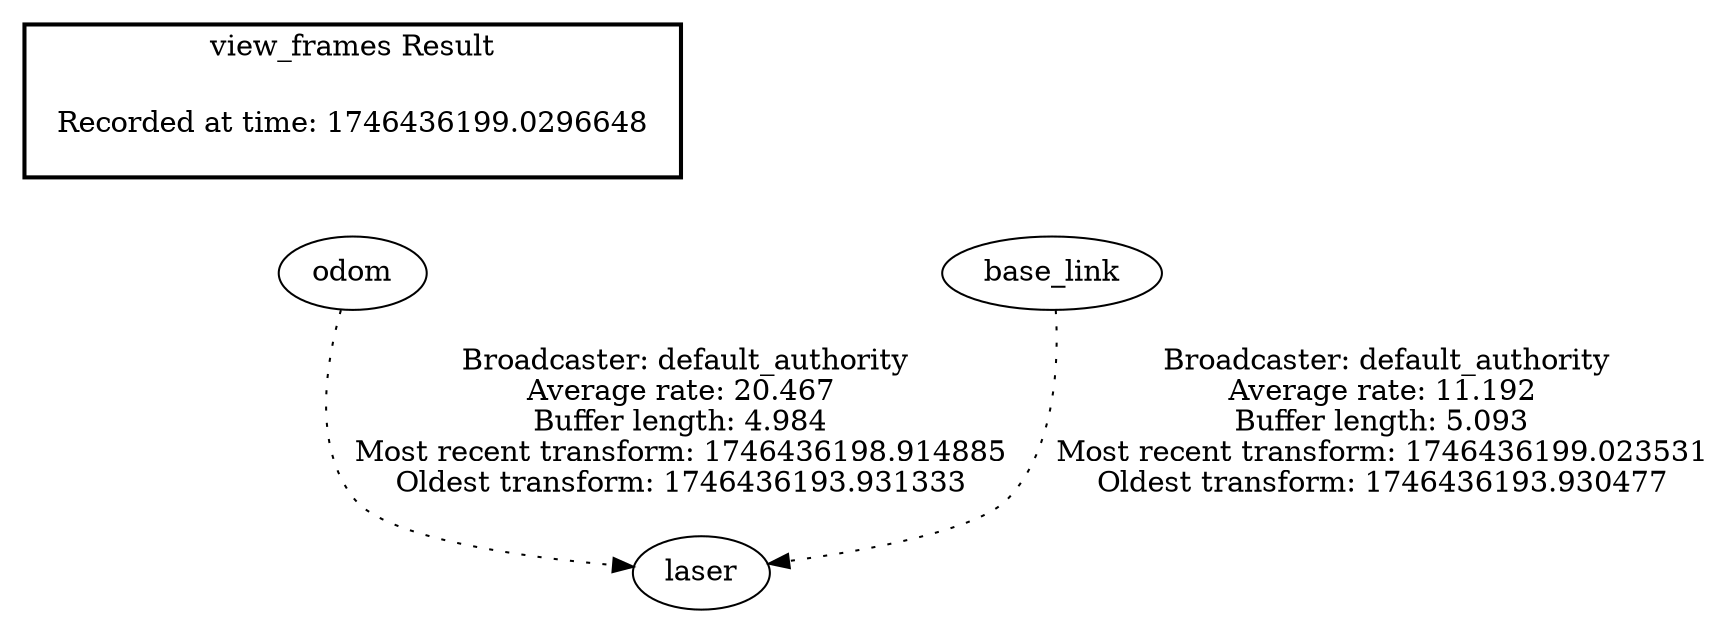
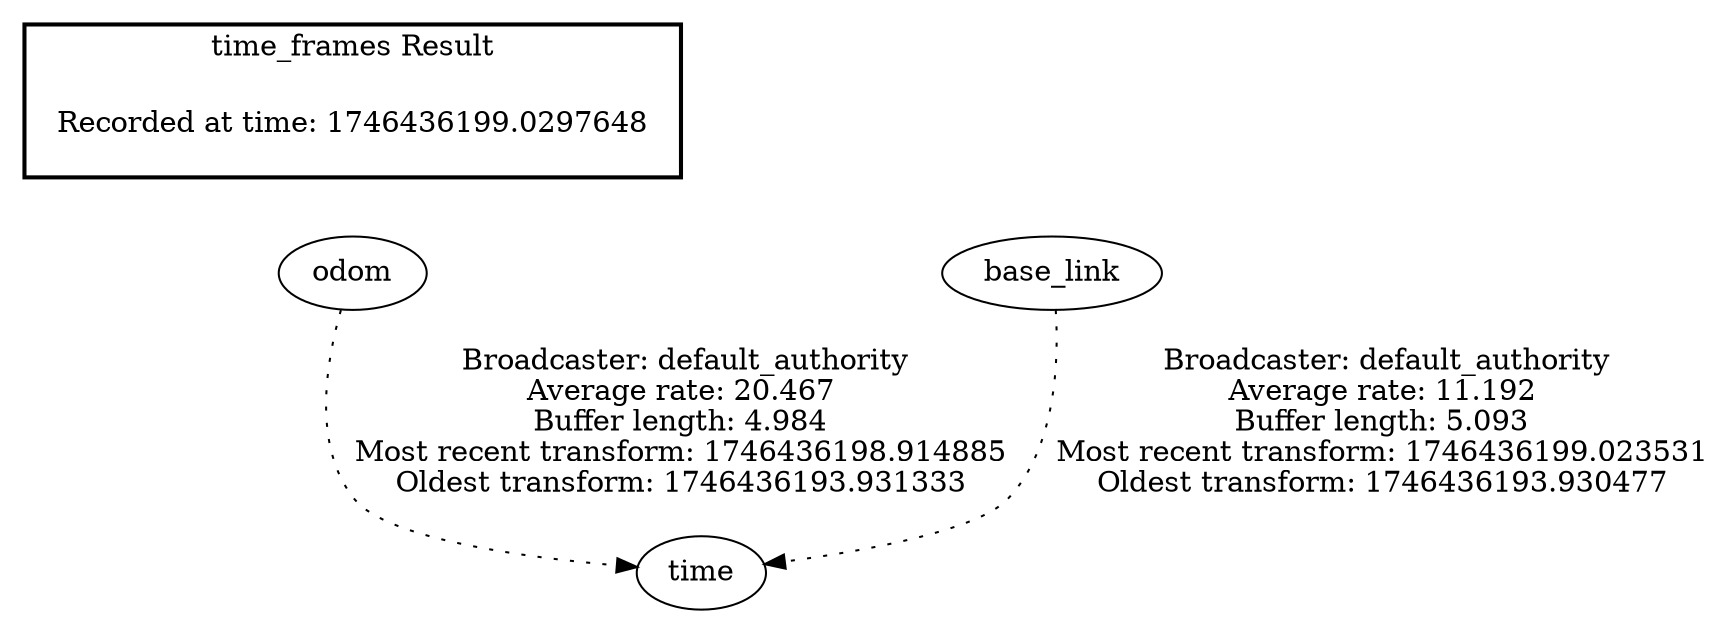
cluster "view_frames Result": label "view_frames Result" -> "time_frames Result"
node "Recorded at time: 1746436199.0296648": label "Recorded at time: 1746436199.0296648" -> "Recorded at time: 1746436199.0297648"
node "laser": label "laser" -> "time"
